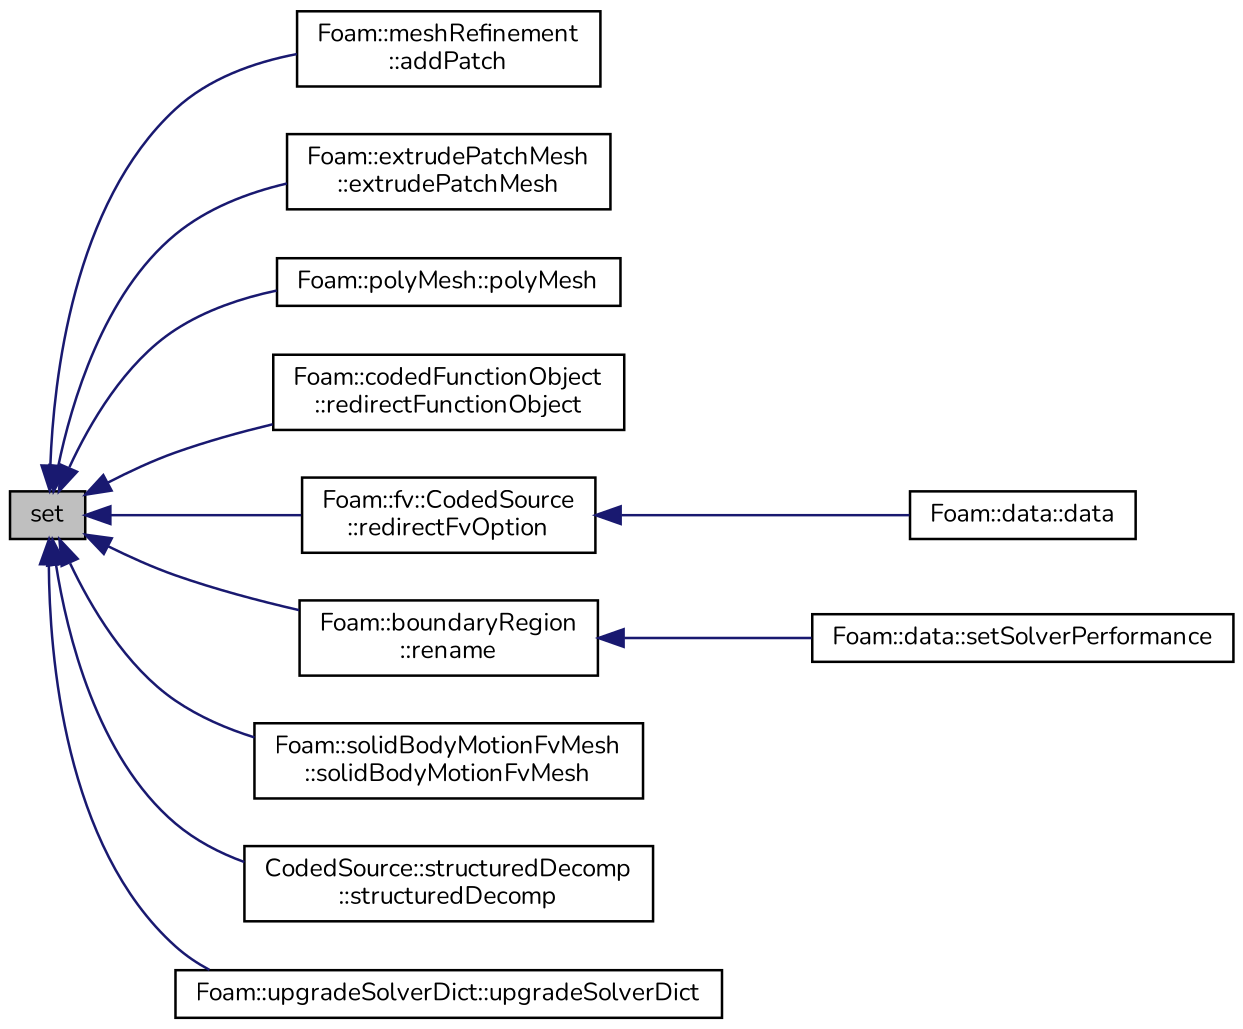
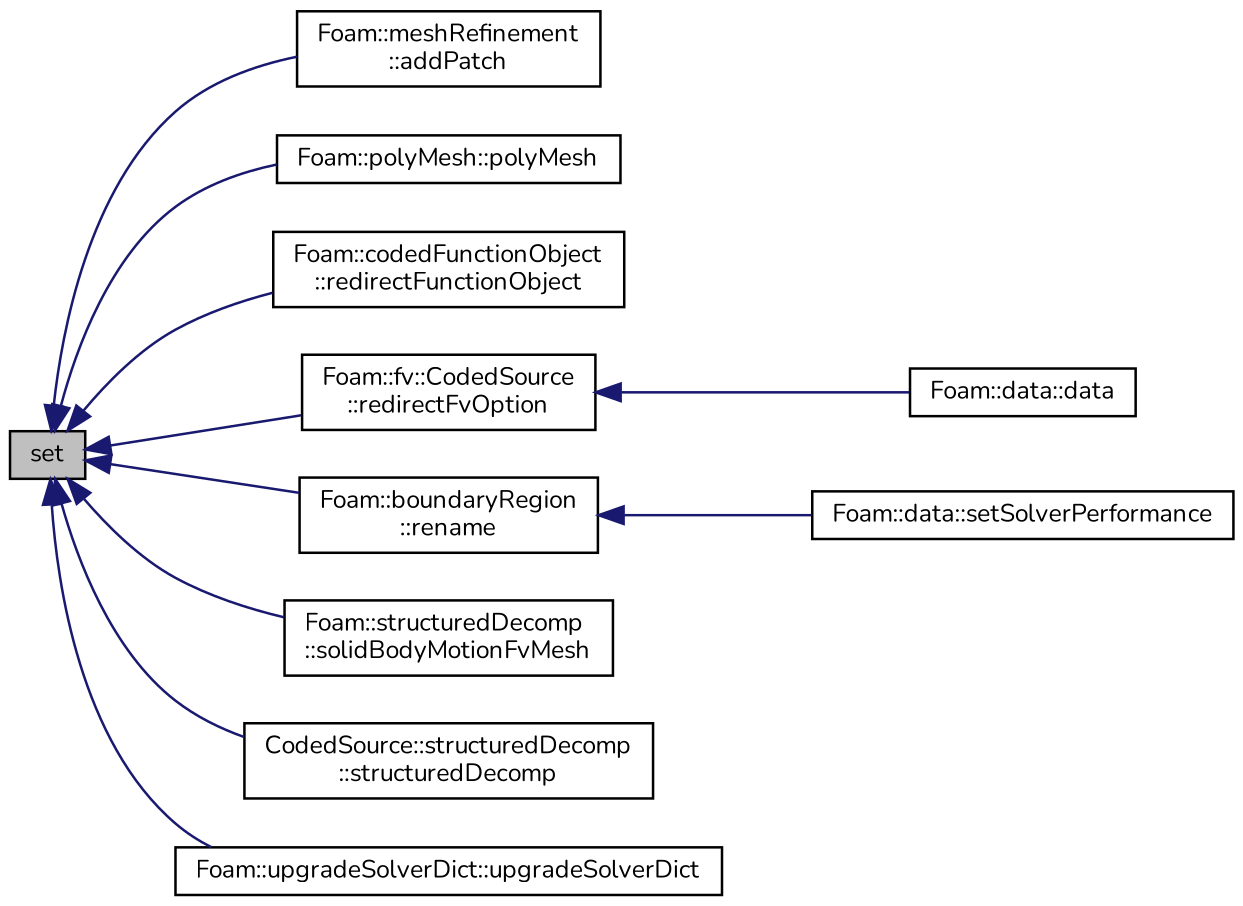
node "Foam::extrudePatchMesh ::extrudePatchMesh": removed
node "Foam::solidBodyMotionFvMesh ::solidBodyMotionFvMesh": label "Foam::solidBodyMotionFvMesh ::solidBodyMotionFvMesh" -> "Foam::structuredDecomp ::solidBodyMotionFvMesh"
